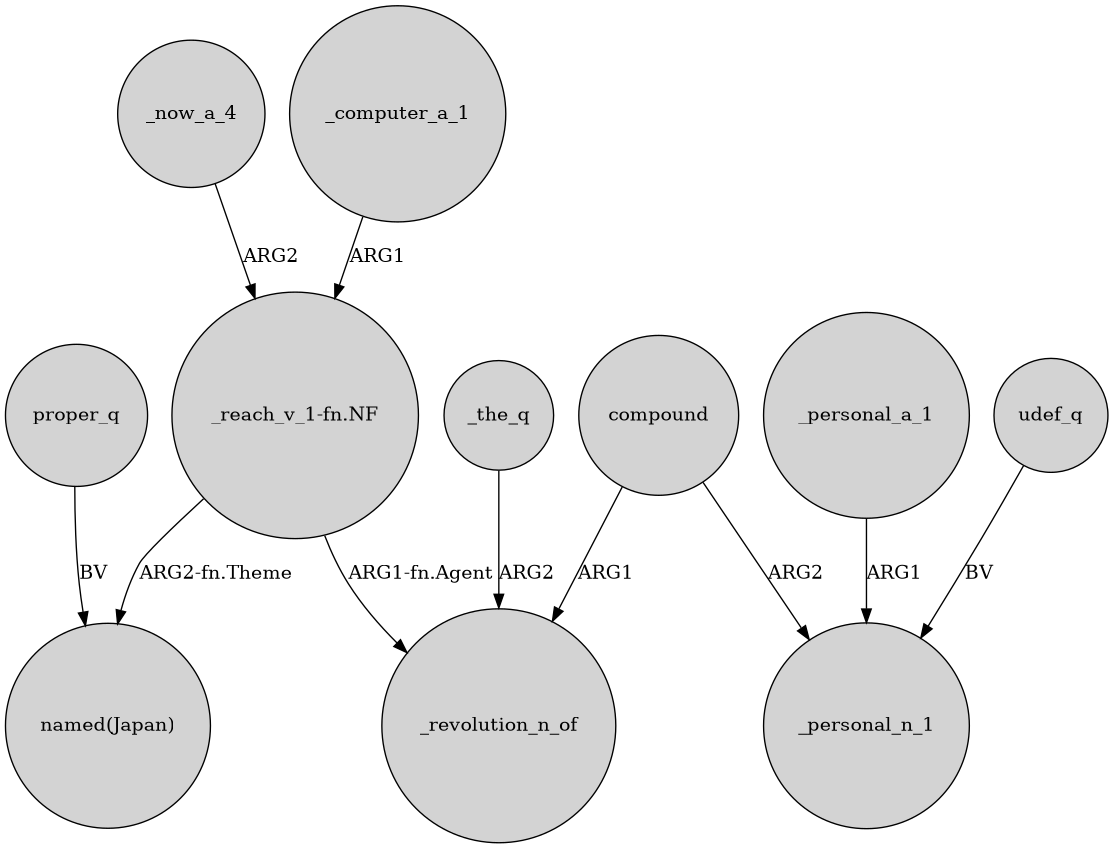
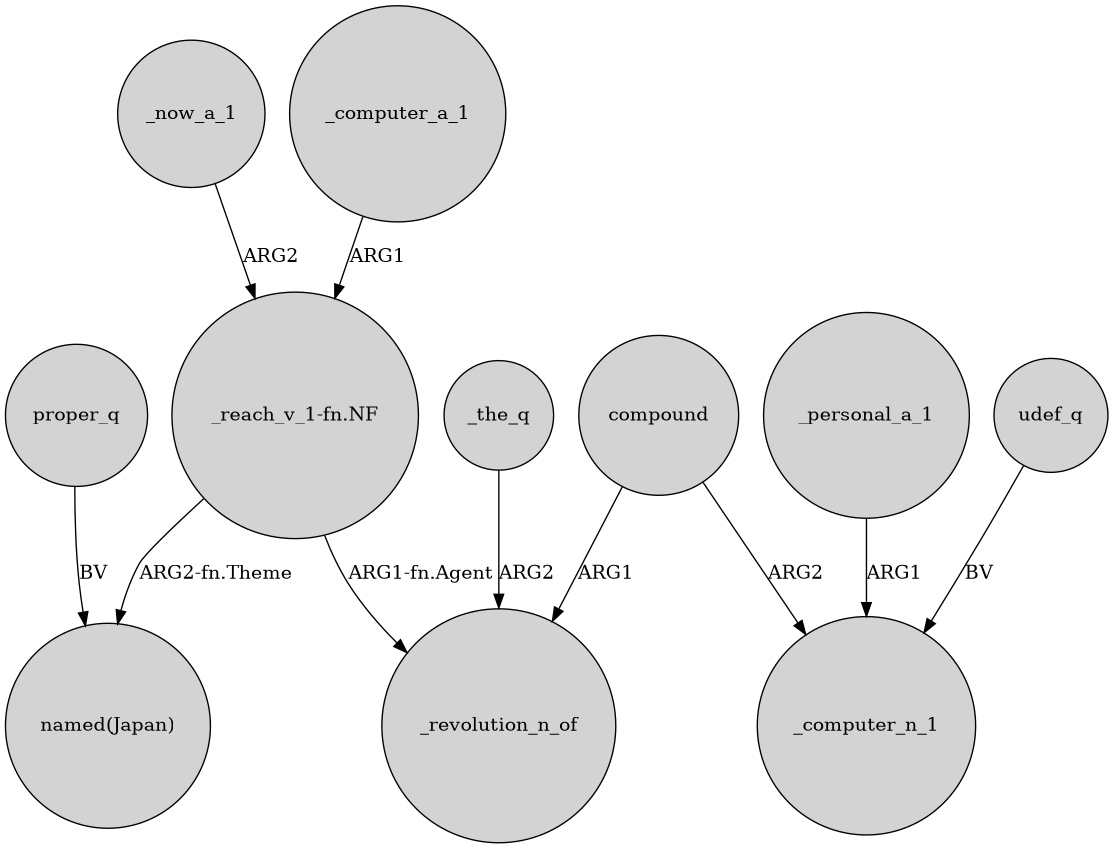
node "_now_a_4": label "_now_a_4" -> "_now_a_1"
node "_personal_n_1": label "_personal_n_1" -> "_computer_n_1"
